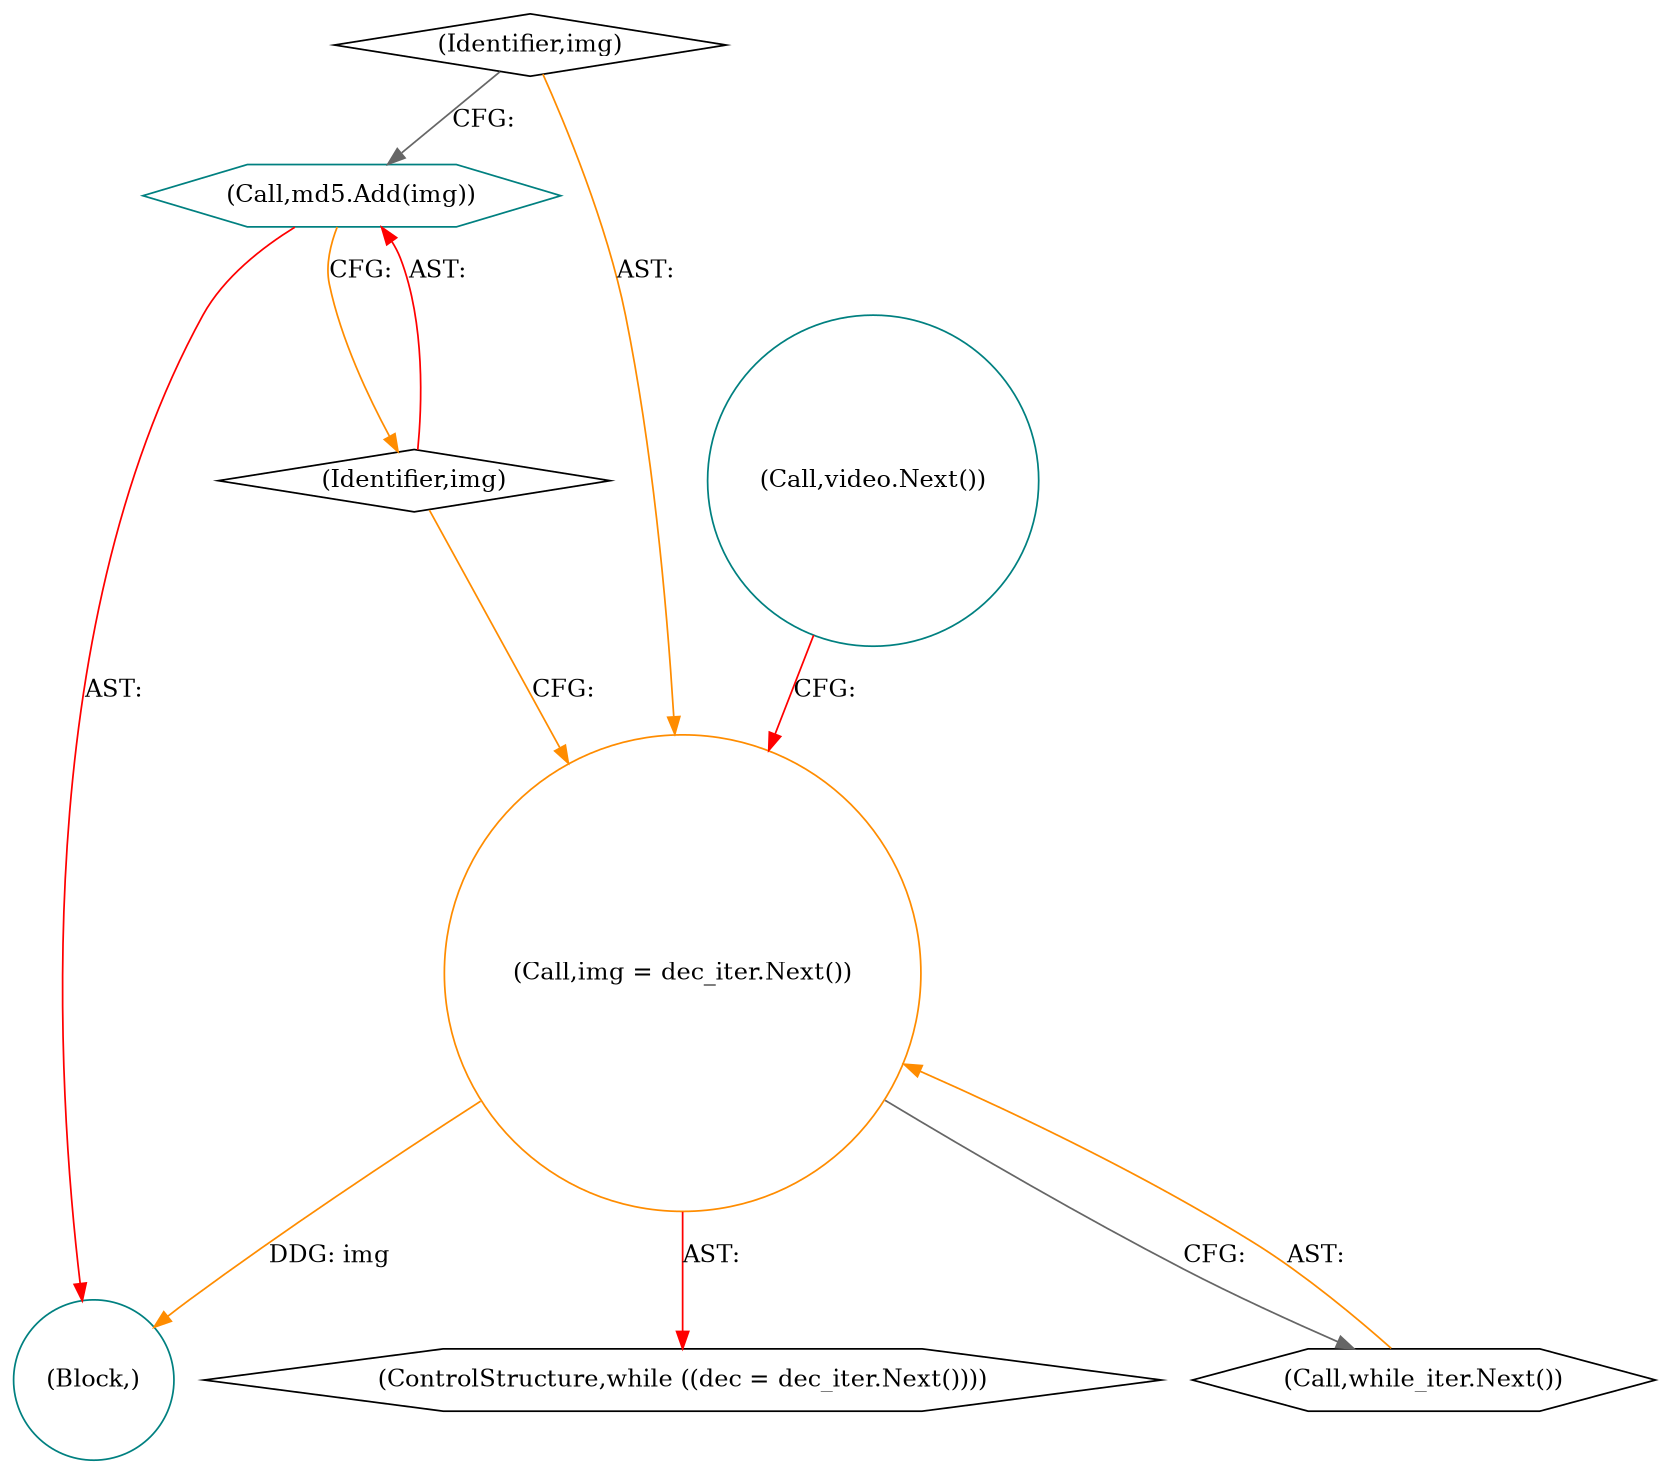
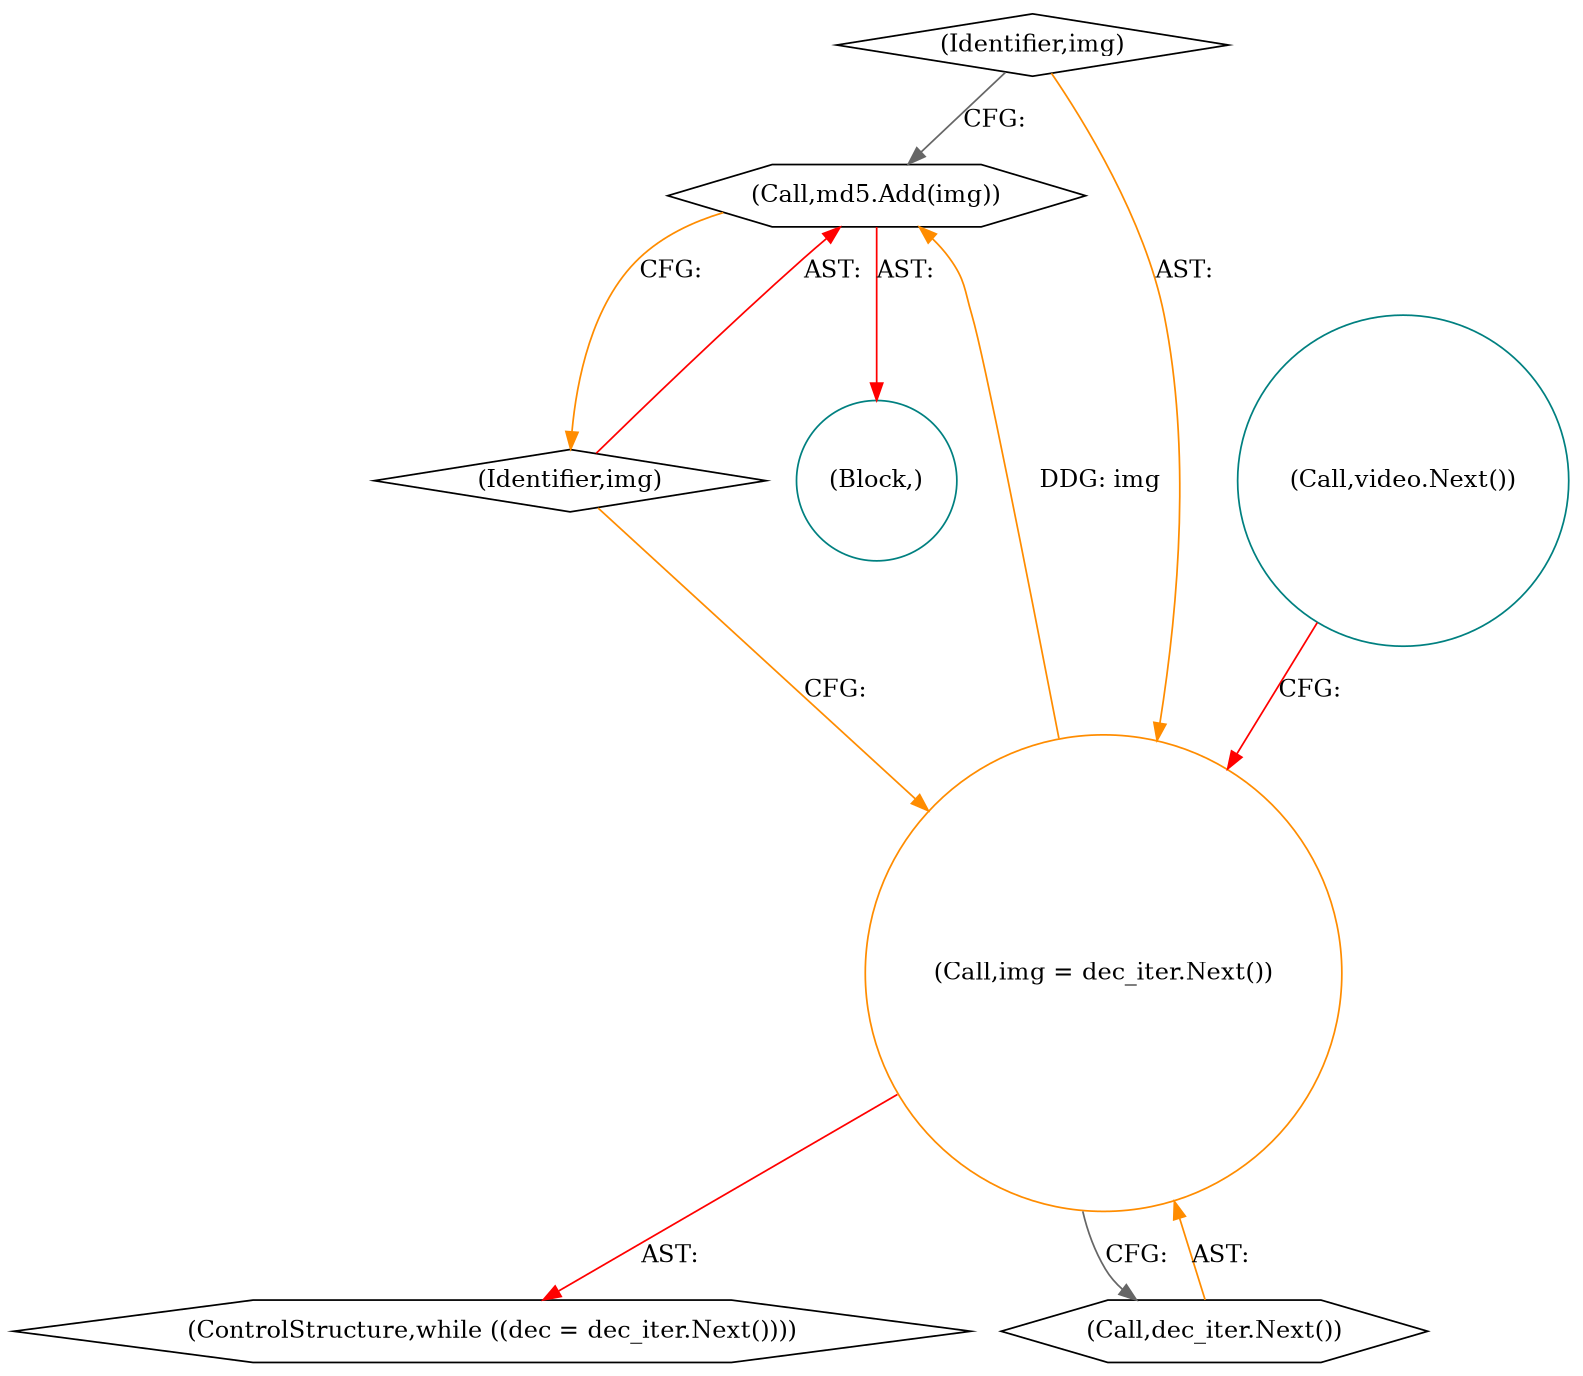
node "(Call,md5.Add(img))": color teal -> black
edge "(Call,img = dec_iter.Next())" -> "(Block,)": now "(Call,img = dec_iter.Next())" -> "(Call,md5.Add(img))"
node "(Call,while_iter.Next())": label "(Call,while_iter.Next())" -> "(Call,dec_iter.Next())"
